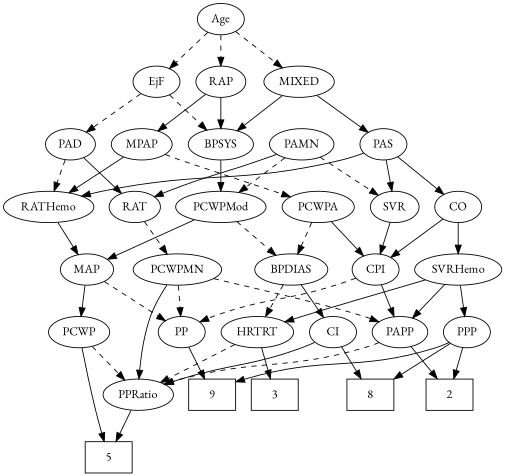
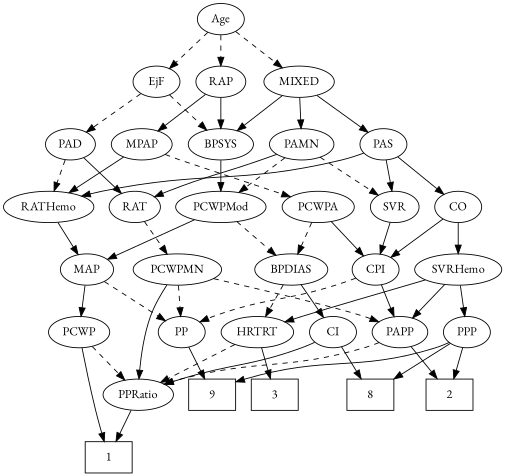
edge "MIXED" -> "PAMN": added
node "5": label "5" -> "1"
